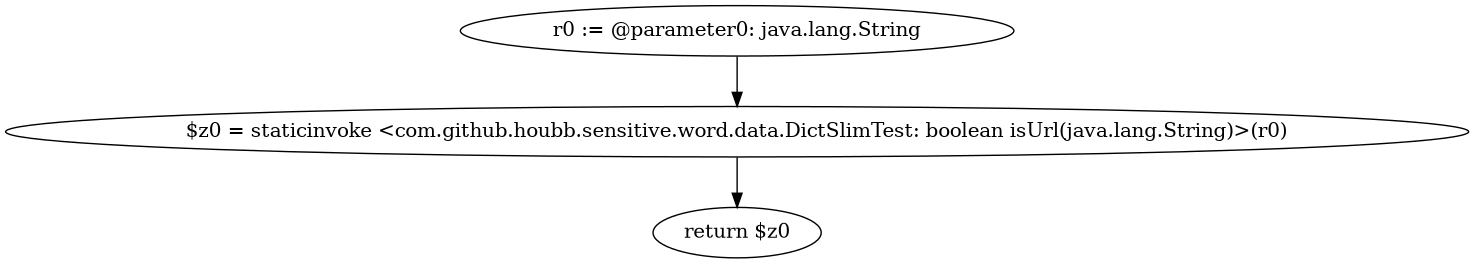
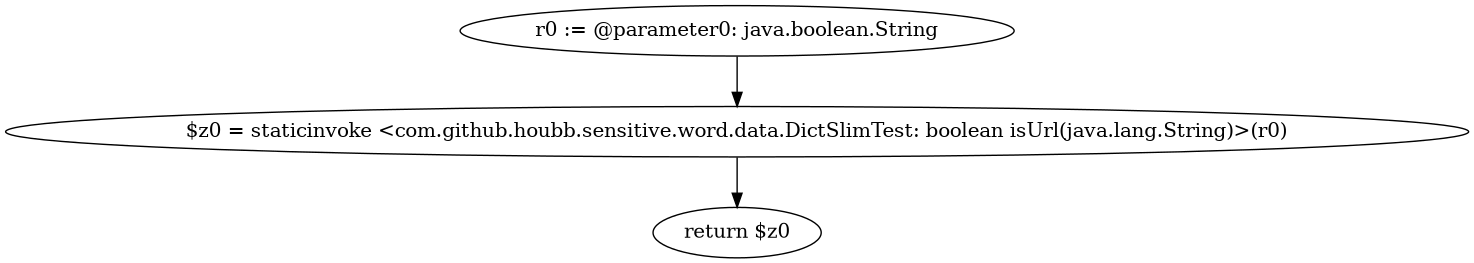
node "r0 := @parameter0: java.lang.String": label "r0 := @parameter0: java.lang.String" -> "r0 := @parameter0: java.boolean.String"
